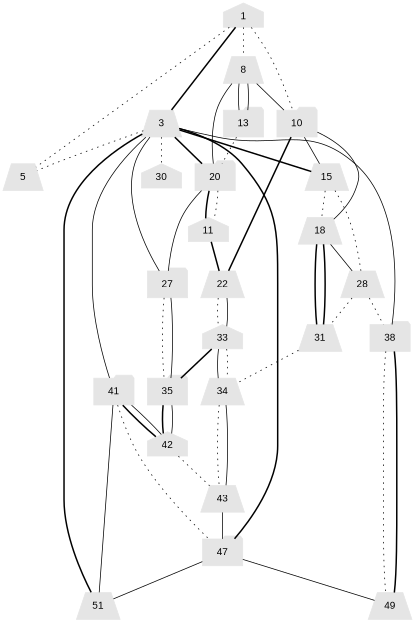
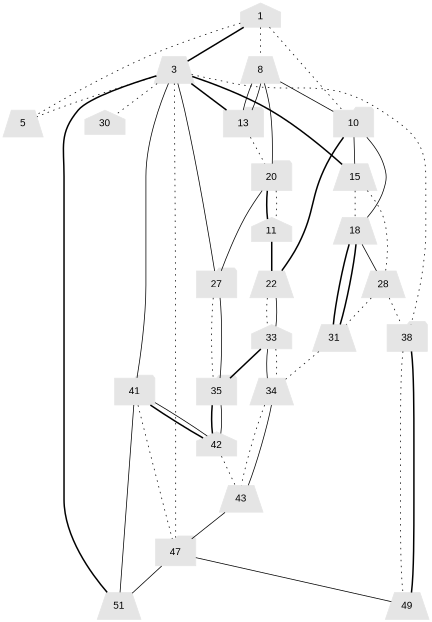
edge "3" -- "20": now "3" -- "13"
edge "3" -- "38": style solid -> dotted
edge "3" -- "47": style bold -> dotted
